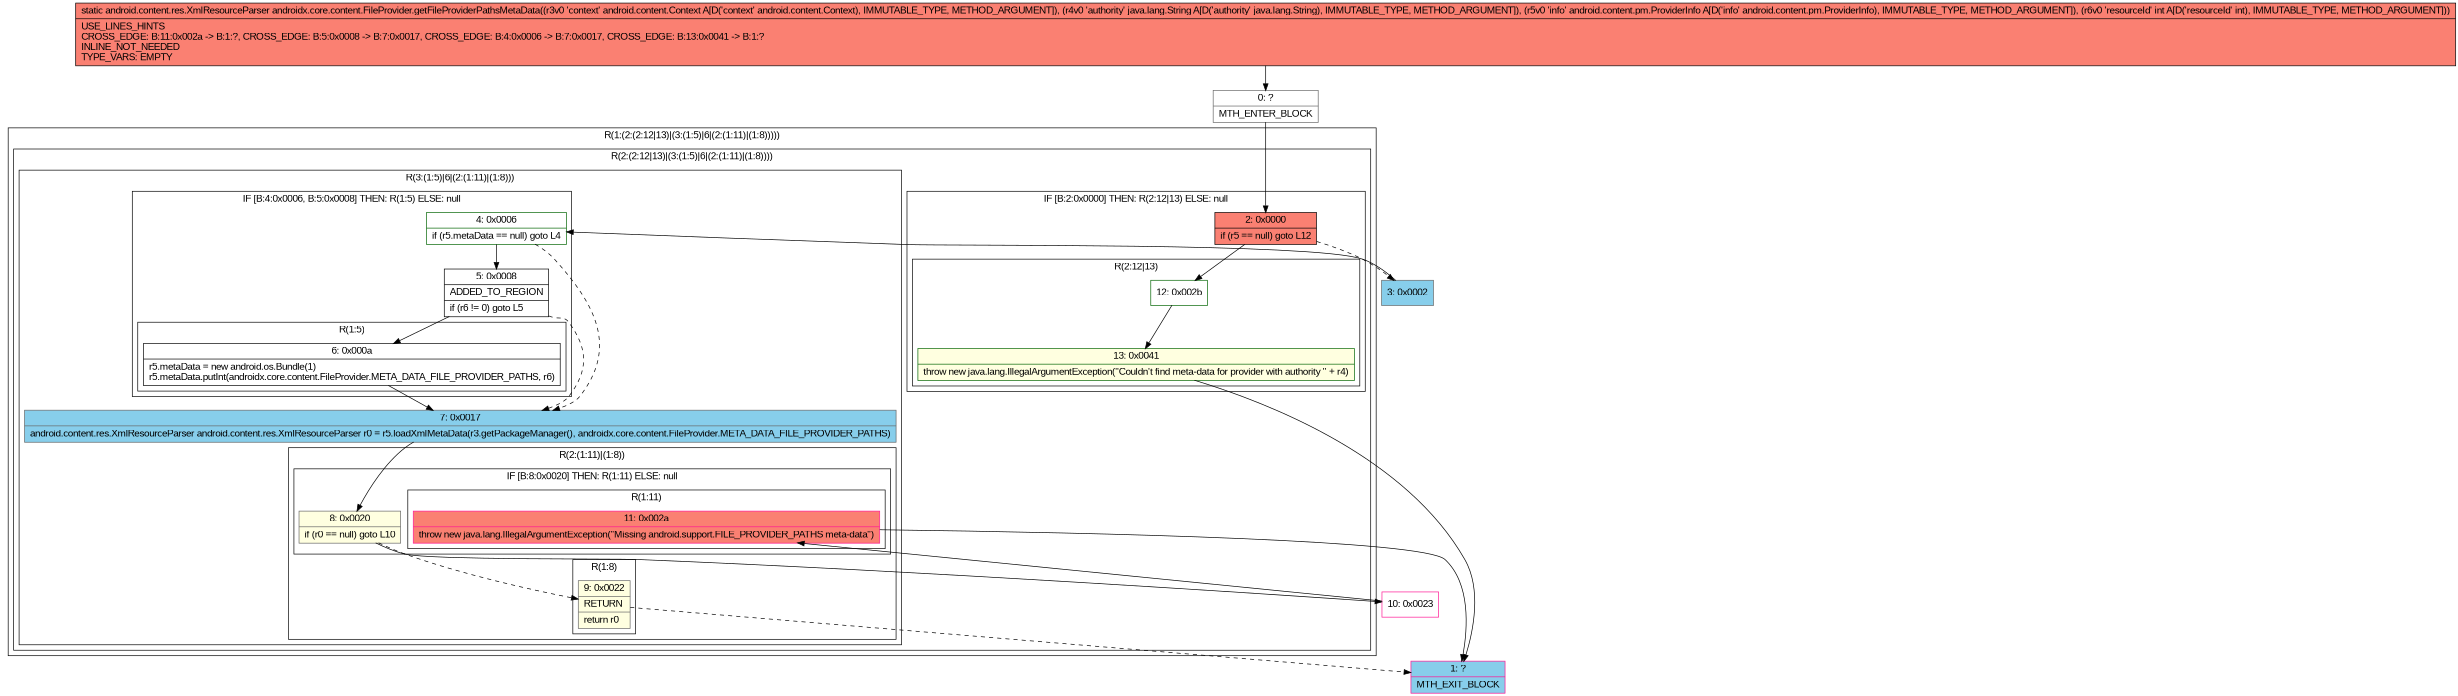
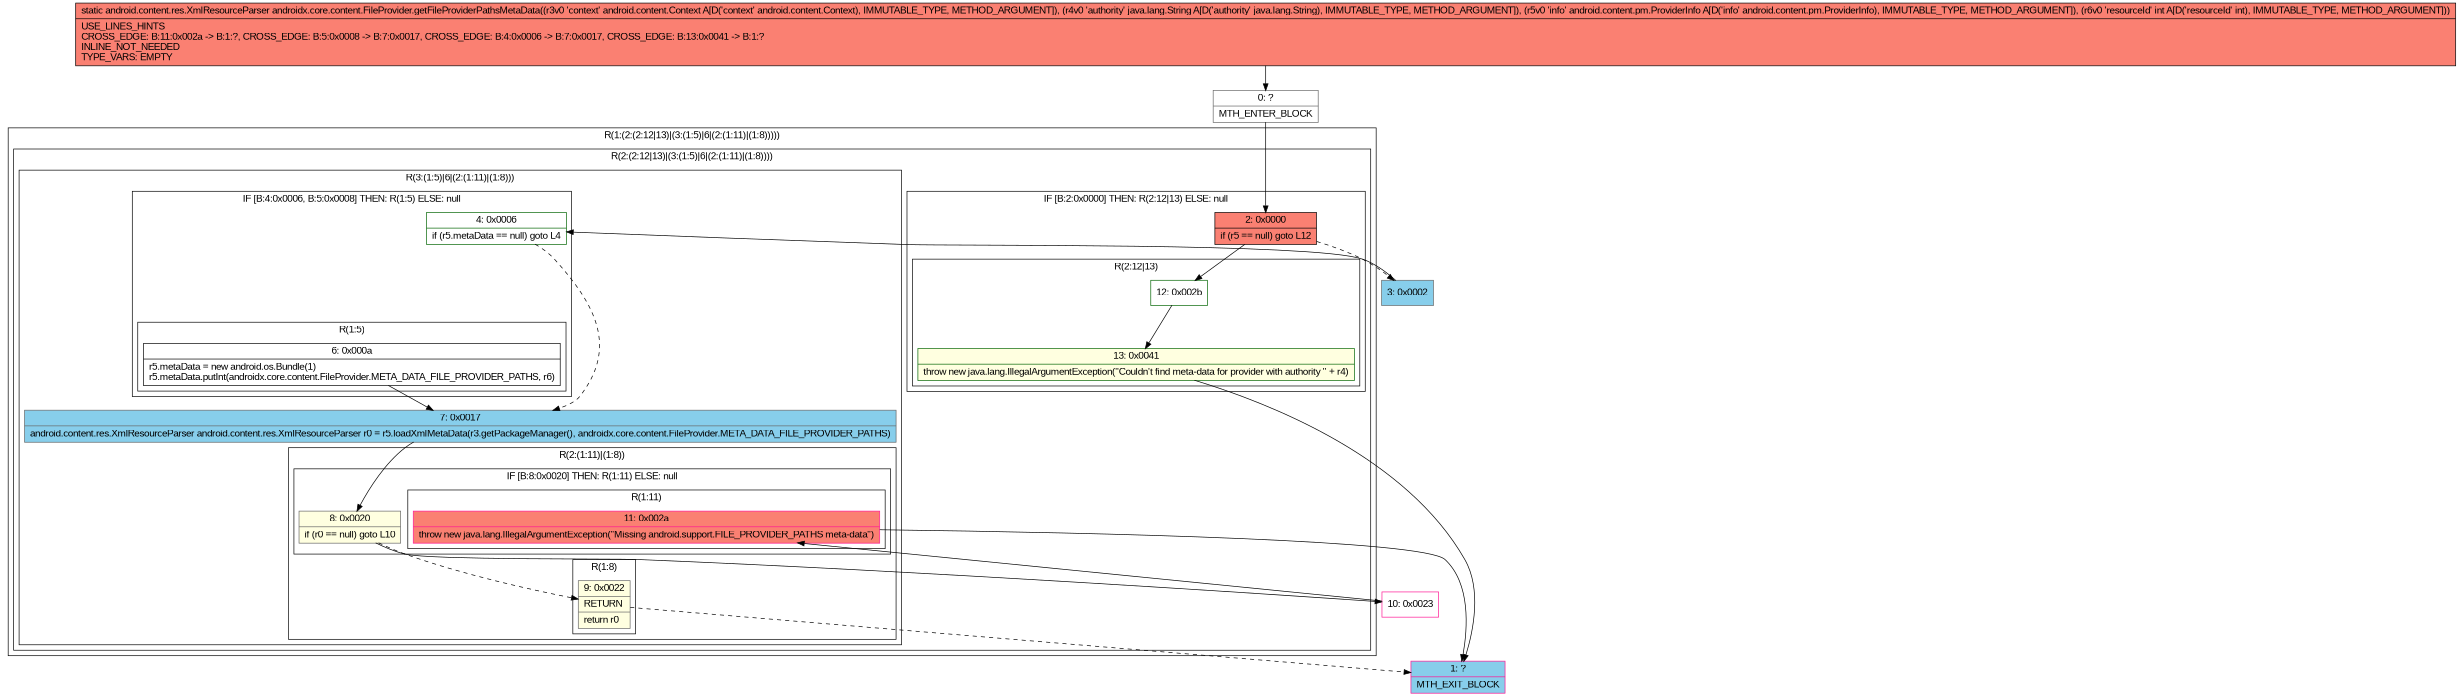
node "5: 0x0008": removed
